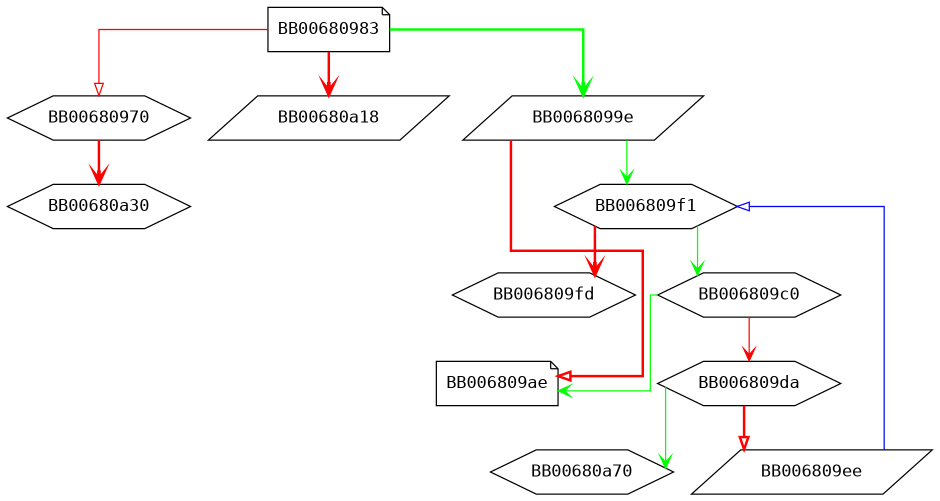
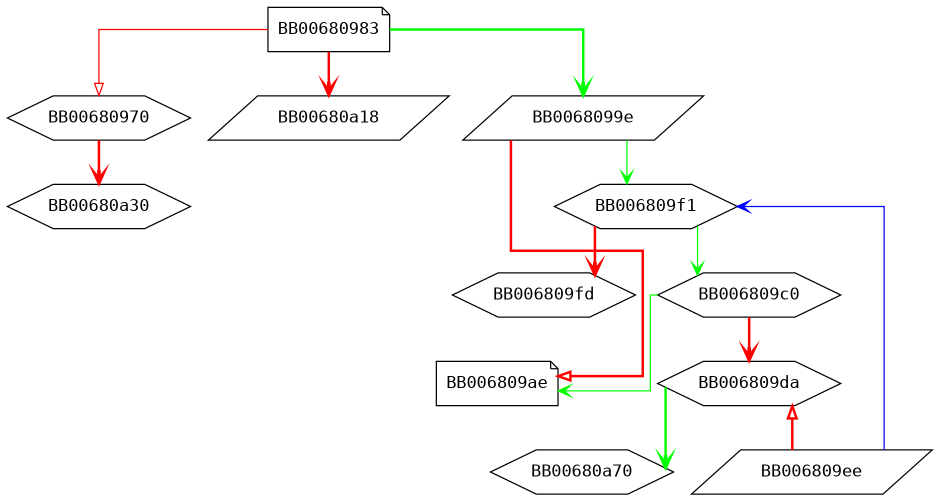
edge "BB006809ee" -> "BB006809f1": arrowhead onormal -> vee
edge "BB006809c0" -> "BB006809da": style solid -> bold
edge "BB006809da" -> "BB006809ee": reversed
edge "BB006809da" -> "BB00680a70": style solid -> bold
